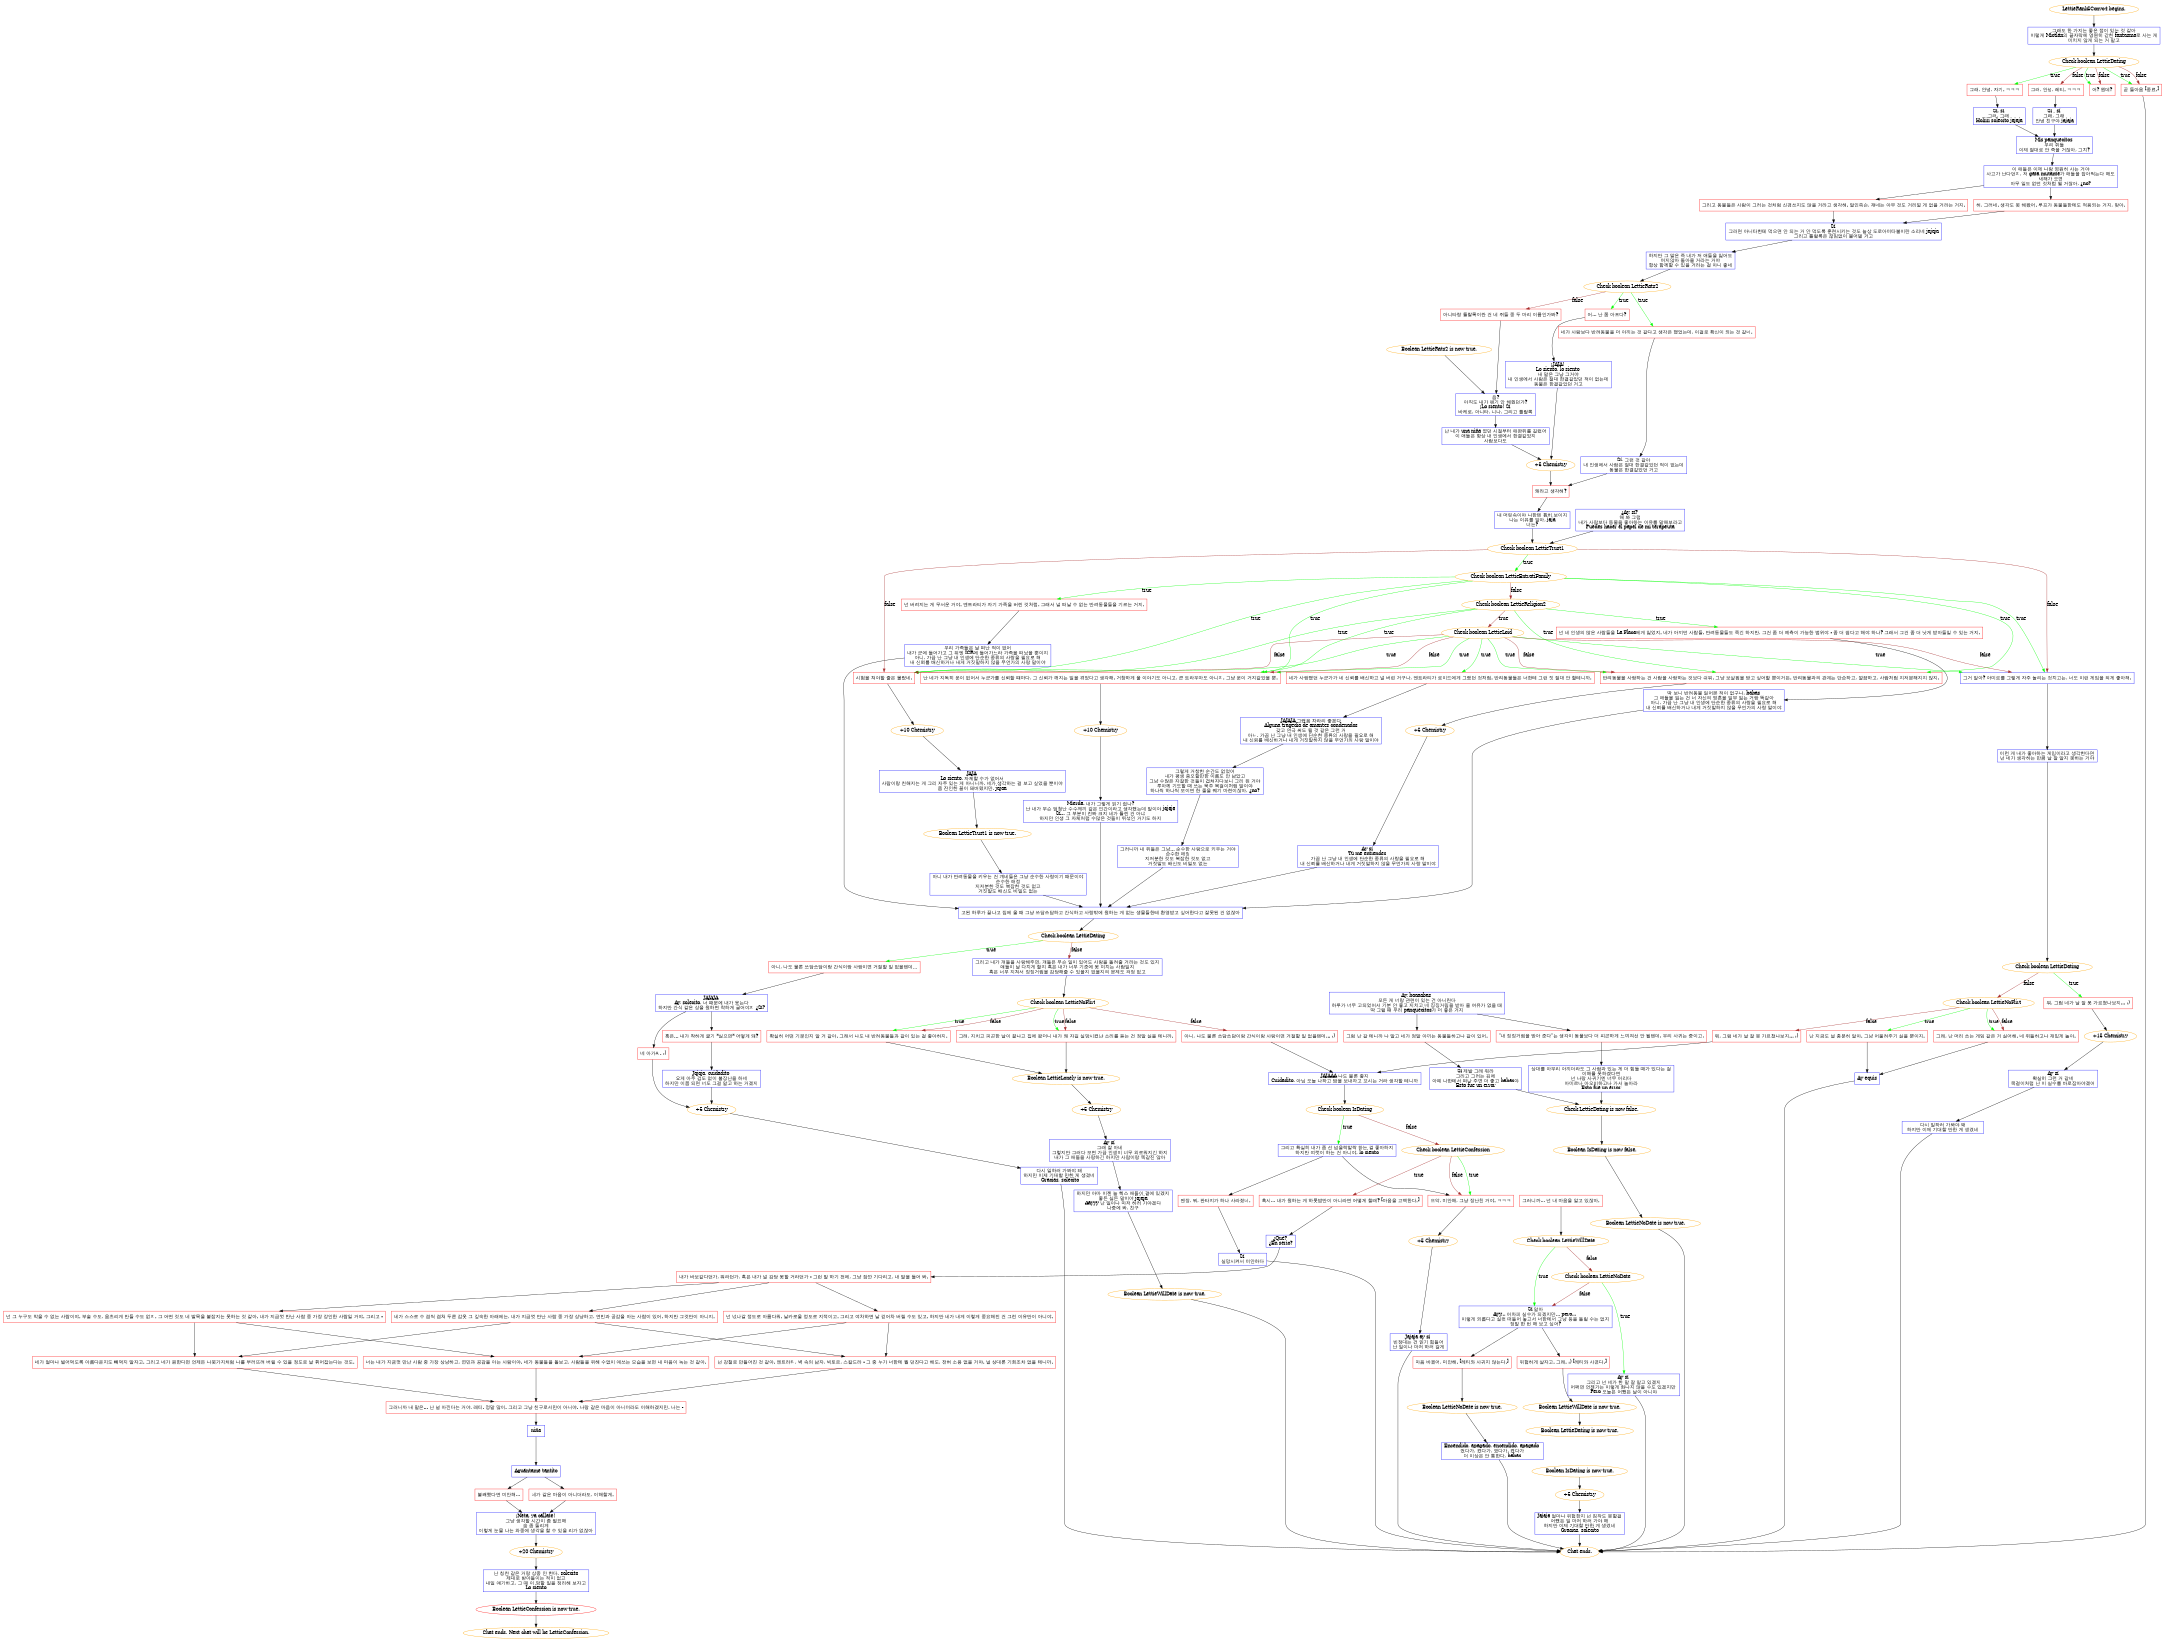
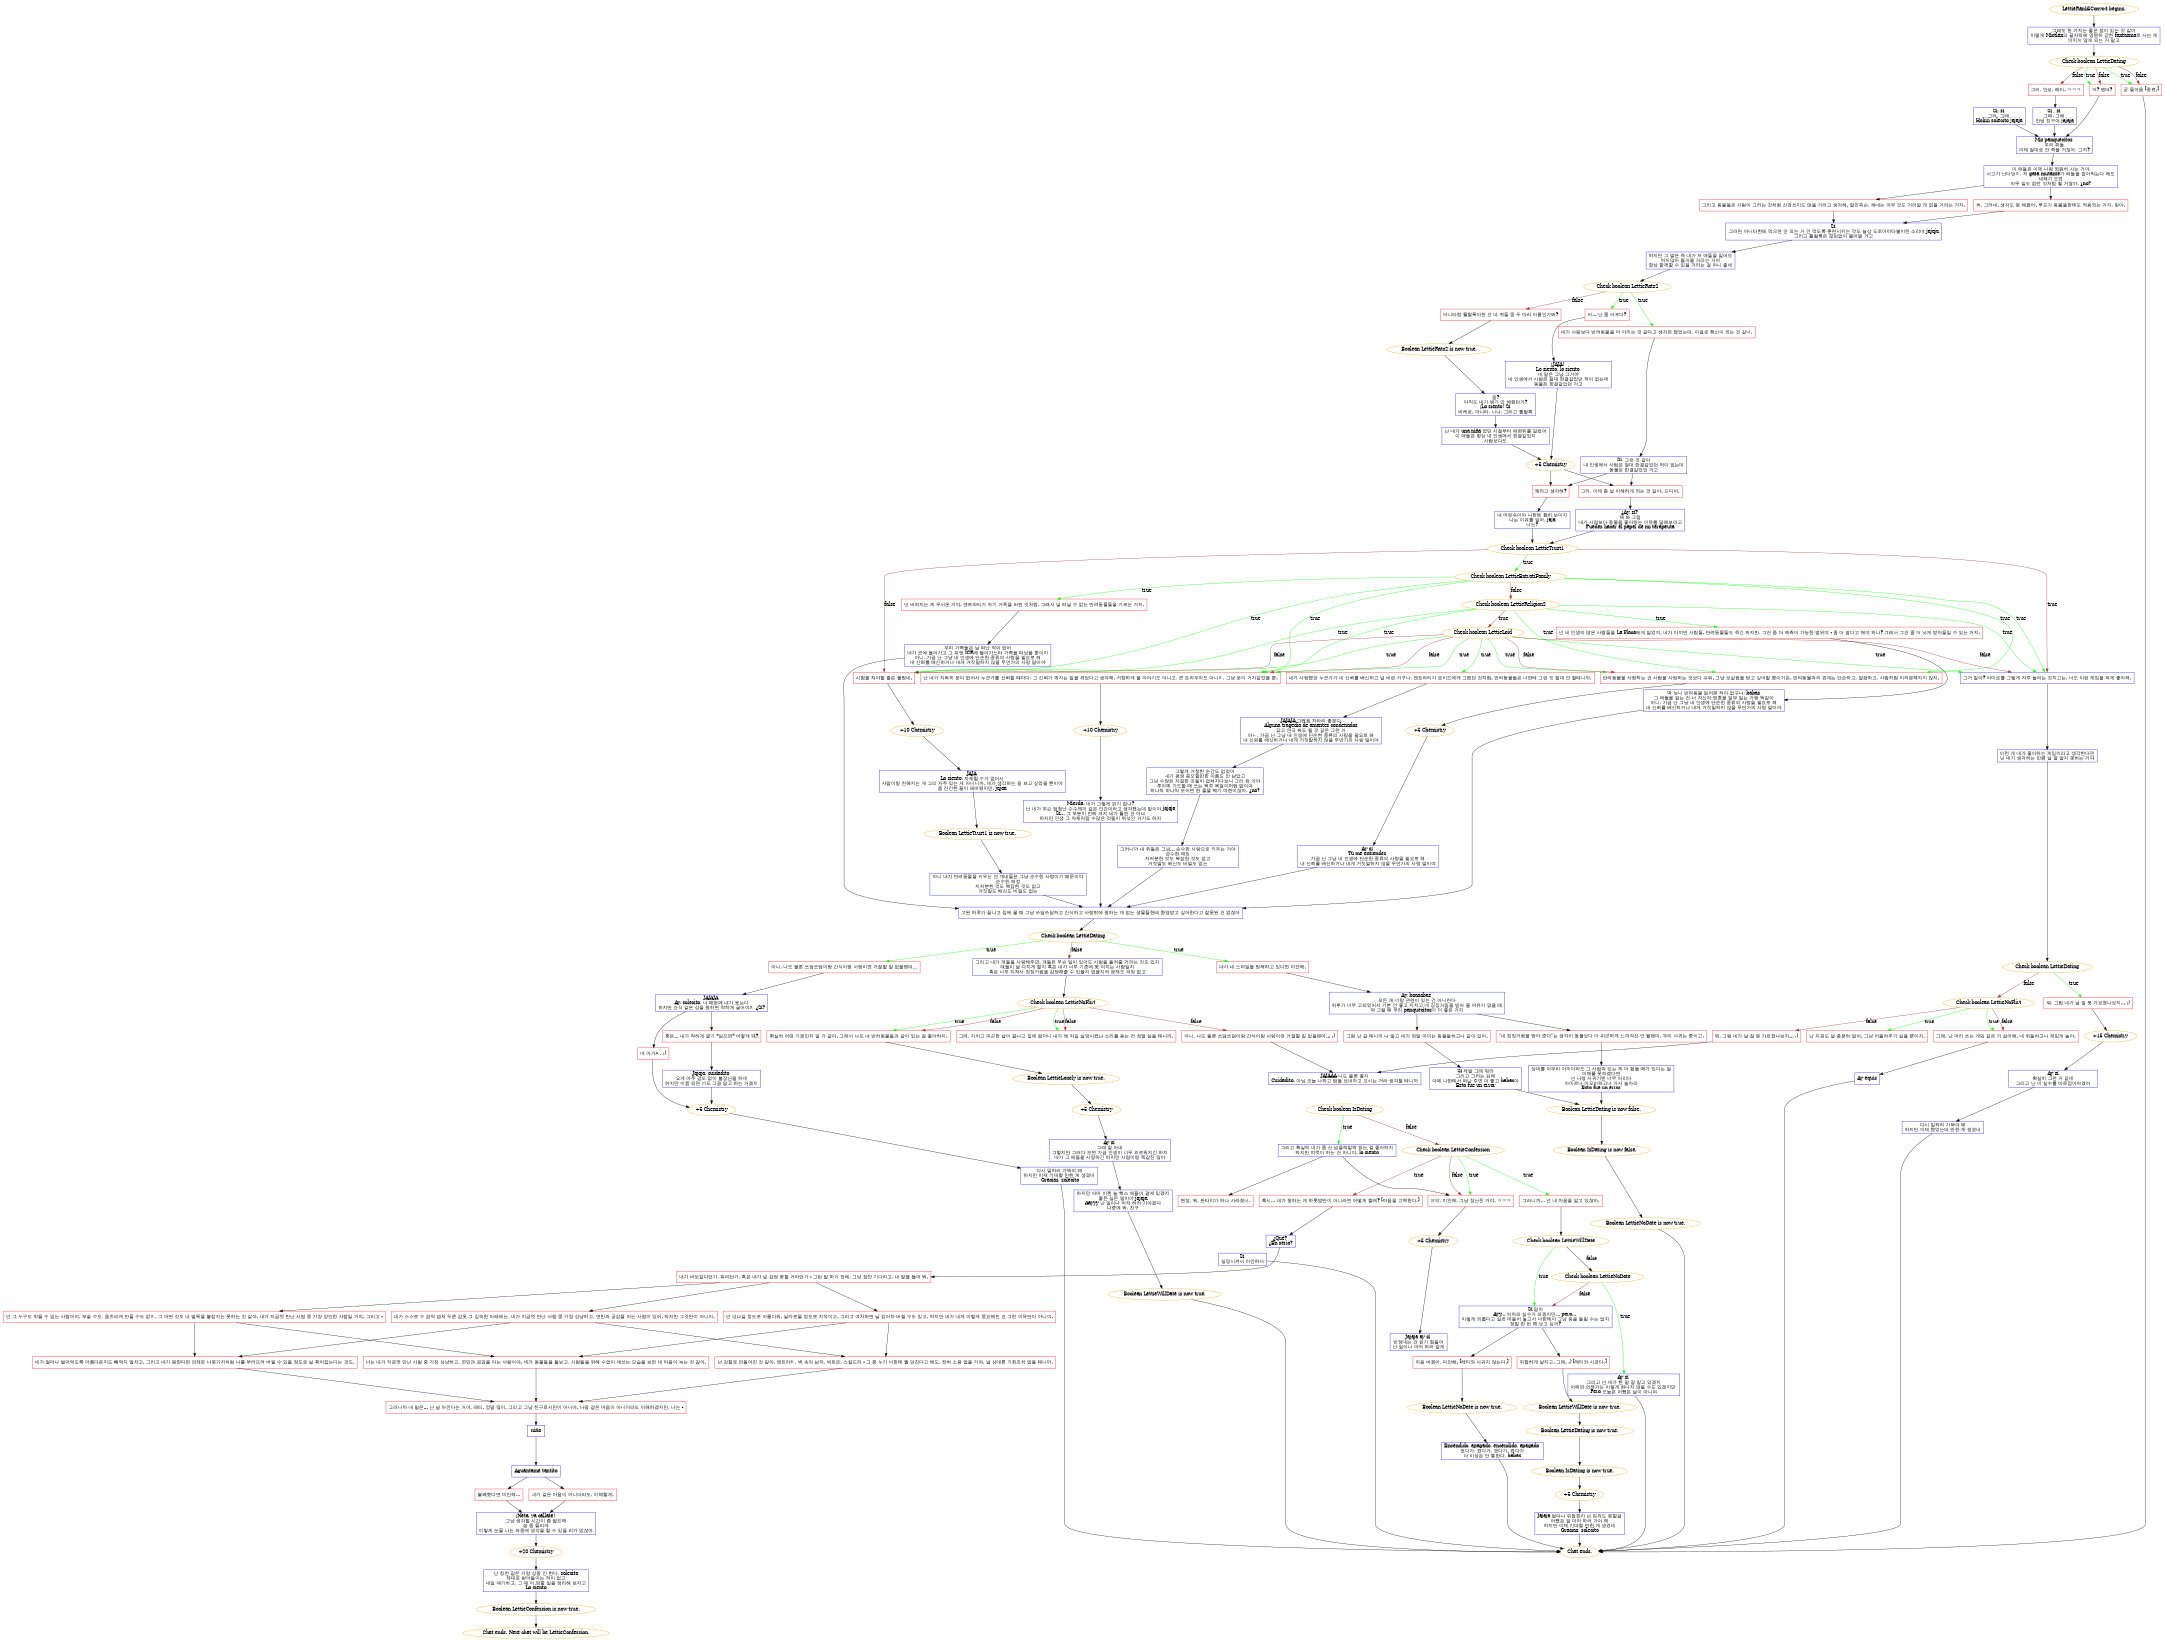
node "그래, 안녕, 자기. ㅋㅋㅋ": removed
edge "어? 뭔데?" -> "Mis panquecitos 우리 쥐들 이제 절대로 안 죽을 거잖아, 그치?": added
edge "아니타랑 틀랄록이란 건 네 쥐들 중 두 마리 이름인가봐?" -> "음? 아직도 내가 얘기 안 해줬던가? ¡Lo siento! Sí 바케로, 아니타, 니나, 그리고 틀랄록": now "아니타랑 틀랄록이란 건 네 쥐들 중 두 마리 이름인가봐?" -> "Boolean LettieRats2 is now true."
node "그래, 이제 좀 널 이해하게 되는 것 같아. 드디어.": added
edge "Check boolean LettieTrust1" -> "그거 알아? 아미르를 그렇게 자주 놀리는 것치고는, 너도 이런 게임을 되게 좋아해.": label "false" -> "true"
edge "Check boolean LettieReligion2" -> "그거 알아? 아미르를 그렇게 자주 놀리는 것치고는, 너도 이런 게임을 되게 좋아해.": added, label "true"
node "내가 네 스타일을 방해하고 있다면 미안해.": added
edge "그래, 지치고 피곤한 날이 끝나고 집에 왔더니 내가 왜 자길 실망시켰냔 소리를 듣는 건 정말 싫을 테니까." -> "Boolean LettieLonely is now true.": removed
edge "난 지금도 널 충분히 알아. 그냥 어울려주기 싫을 뿐이지." -> "Ay equis": removed
node "Ay sí 확실히 그런 거 같네 목걸이처럼 난 이 실수를 바로잡아야겠어": label "Ay sí 확실히 그런 거 같네 목걸이처럼 난 이 실수를 바로잡아야겠어" -> "Ay sí 확실히 그런 거 같네 그리고 난 이 실수를 바로잡아야겠어"
edge "JAJAAA 나도 물론 좋지 Cuidadito, 아님 오늘 나하고 밤을 보내자고 꼬시는 거라 생각할 테니까" -> "Check boolean IsDating": removed
node "Check LettieDating is now false.": label "Check LettieDating is now false." -> "Boolean LettieDating is now false."
node "다시 일하러 가봐야 돼 하지만 이제 기대할 만한 게 생겼네": label "다시 일하러 가봐야 돼 하지만 이제 기대할 만한 게 생겼네" -> "다시 일하러 가봐야 돼 하지만 이제 했었는데 만한 게 생겼네"
edge "Check boolean LettieConfession" -> "그러니까... 넌 내 마음을 알고 있잖아.": added, label "true"
edge "젠장, 뭐, 판타지가 하나 사라졌네." -> "Sí 실망시켜서 미안하다": removed
edge "Check boolean LettieWillDate" -> "Check boolean LettieNoDate": color brown -> black
edge "Boolean LettieDating is now true." -> "Boolean IsDating is now true.": added
edge "Jajaja ay sí 빈정대는 건 읽기 힘들어 난 일이나 마저 하러 갈게" -> "Chat ends.": removed
node "Boolean LettieConfession is now true.": color red -> orange
